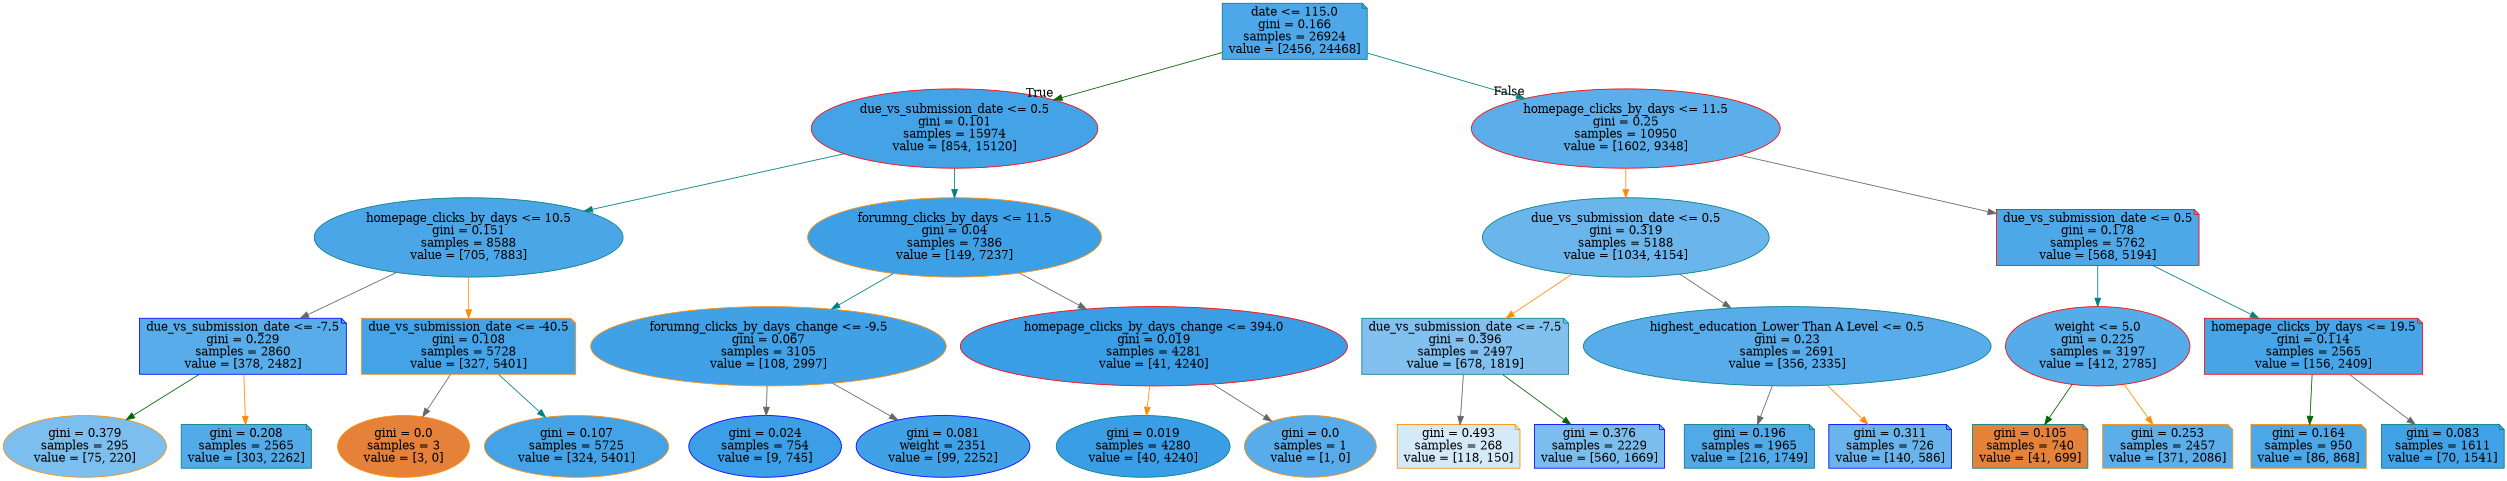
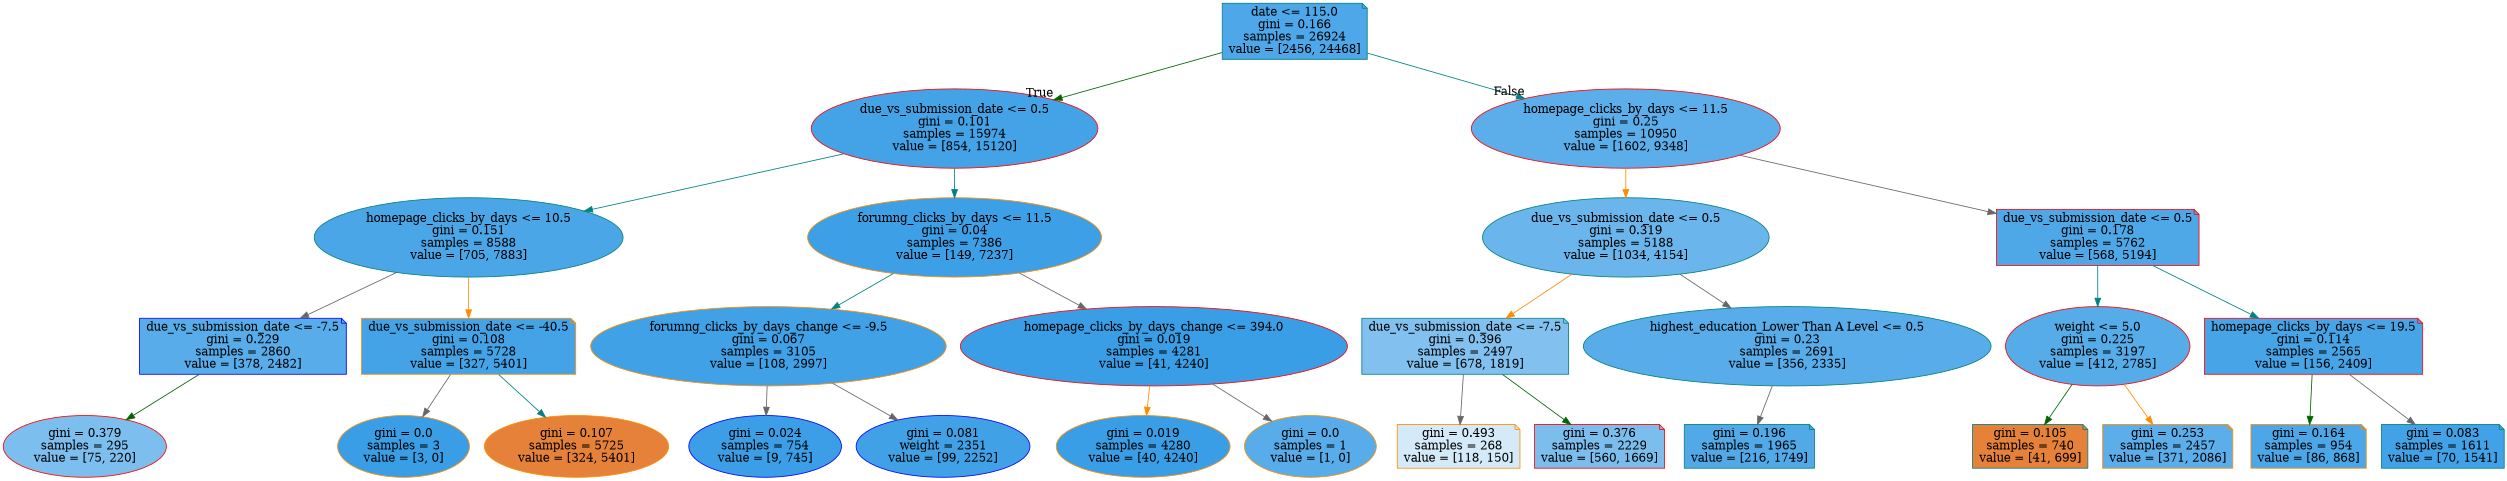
node "gini = 0.379 samples = 295 value = [75, 220]": color darkorange -> red
node "gini = 0.208 samples = 2565 value = [303, 2262]": removed
node "gini = 0.0 samples = 3 value = [3, 0]": fillcolor #e58139ff -> #399de5fd
node "gini = 0.107 samples = 5725 value = [324, 5401]": fillcolor #399de5f0 -> #e58139ff
node "gini = 0.019 samples = 4280 value = [40, 4240]": color teal -> darkorange
node "gini = 0.376 samples = 2229 value = [560, 1669]": color blue -> red
node "gini = 0.311 samples = 726 value = [140, 586]": removed
node "gini = 0.164 samples = 950 value = [86, 868]": label "gini = 0.164 samples = 950 value = [86, 868]" -> "gini = 0.164 samples = 954 value = [86, 868]"
